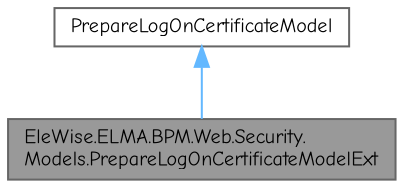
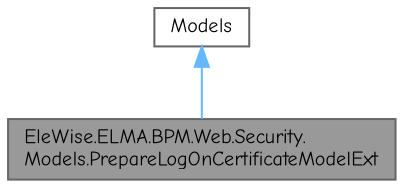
node "PrepareLogOnCertificateModel": label "PrepareLogOnCertificateModel" -> "Models"
